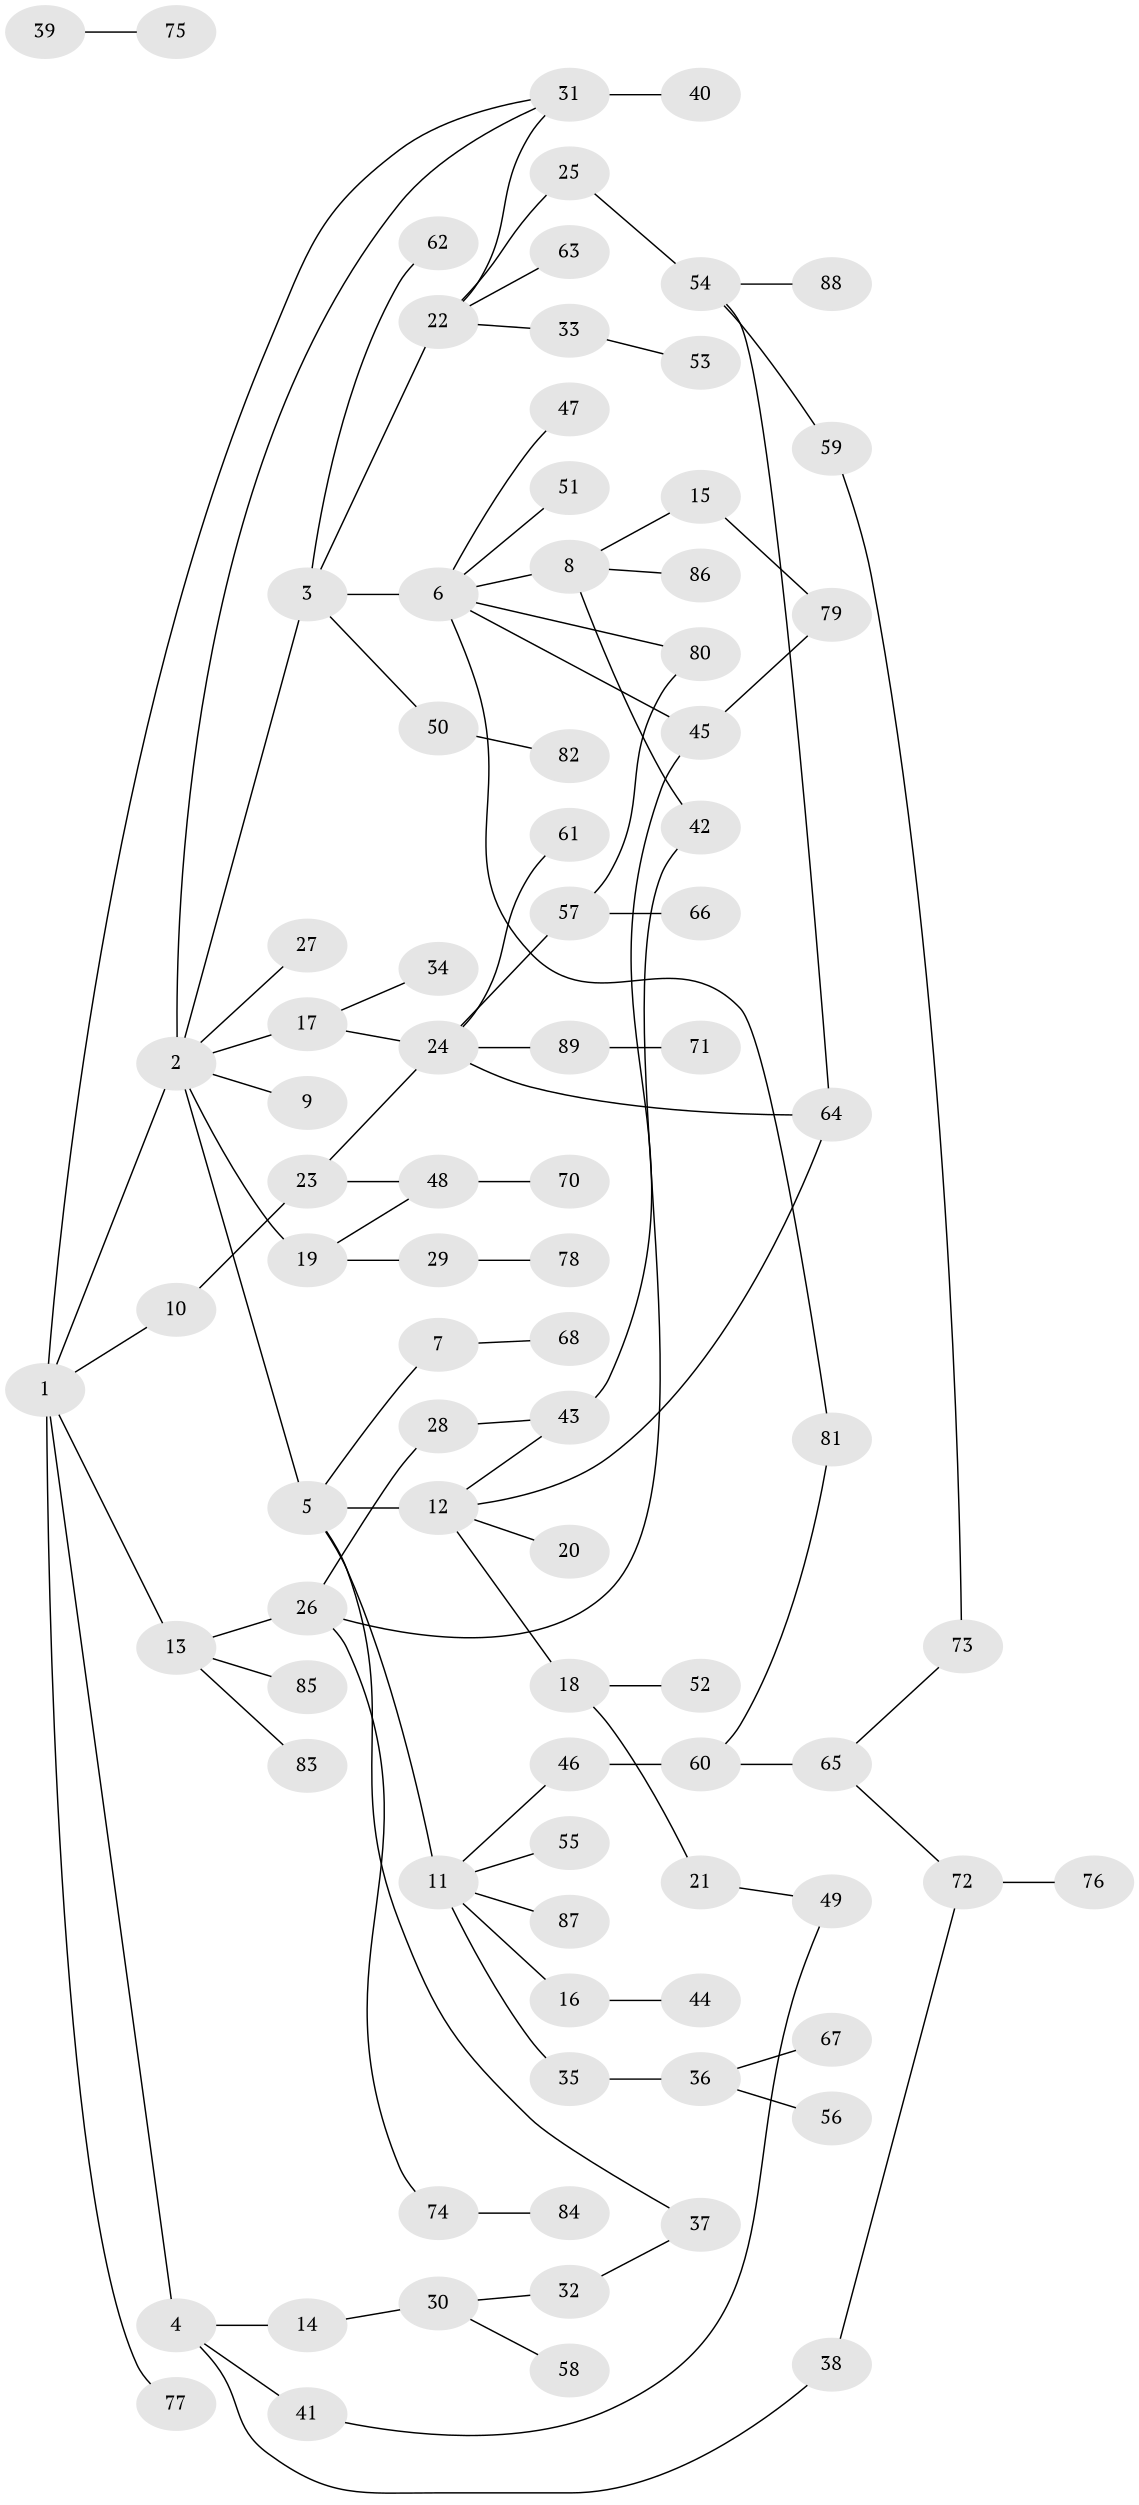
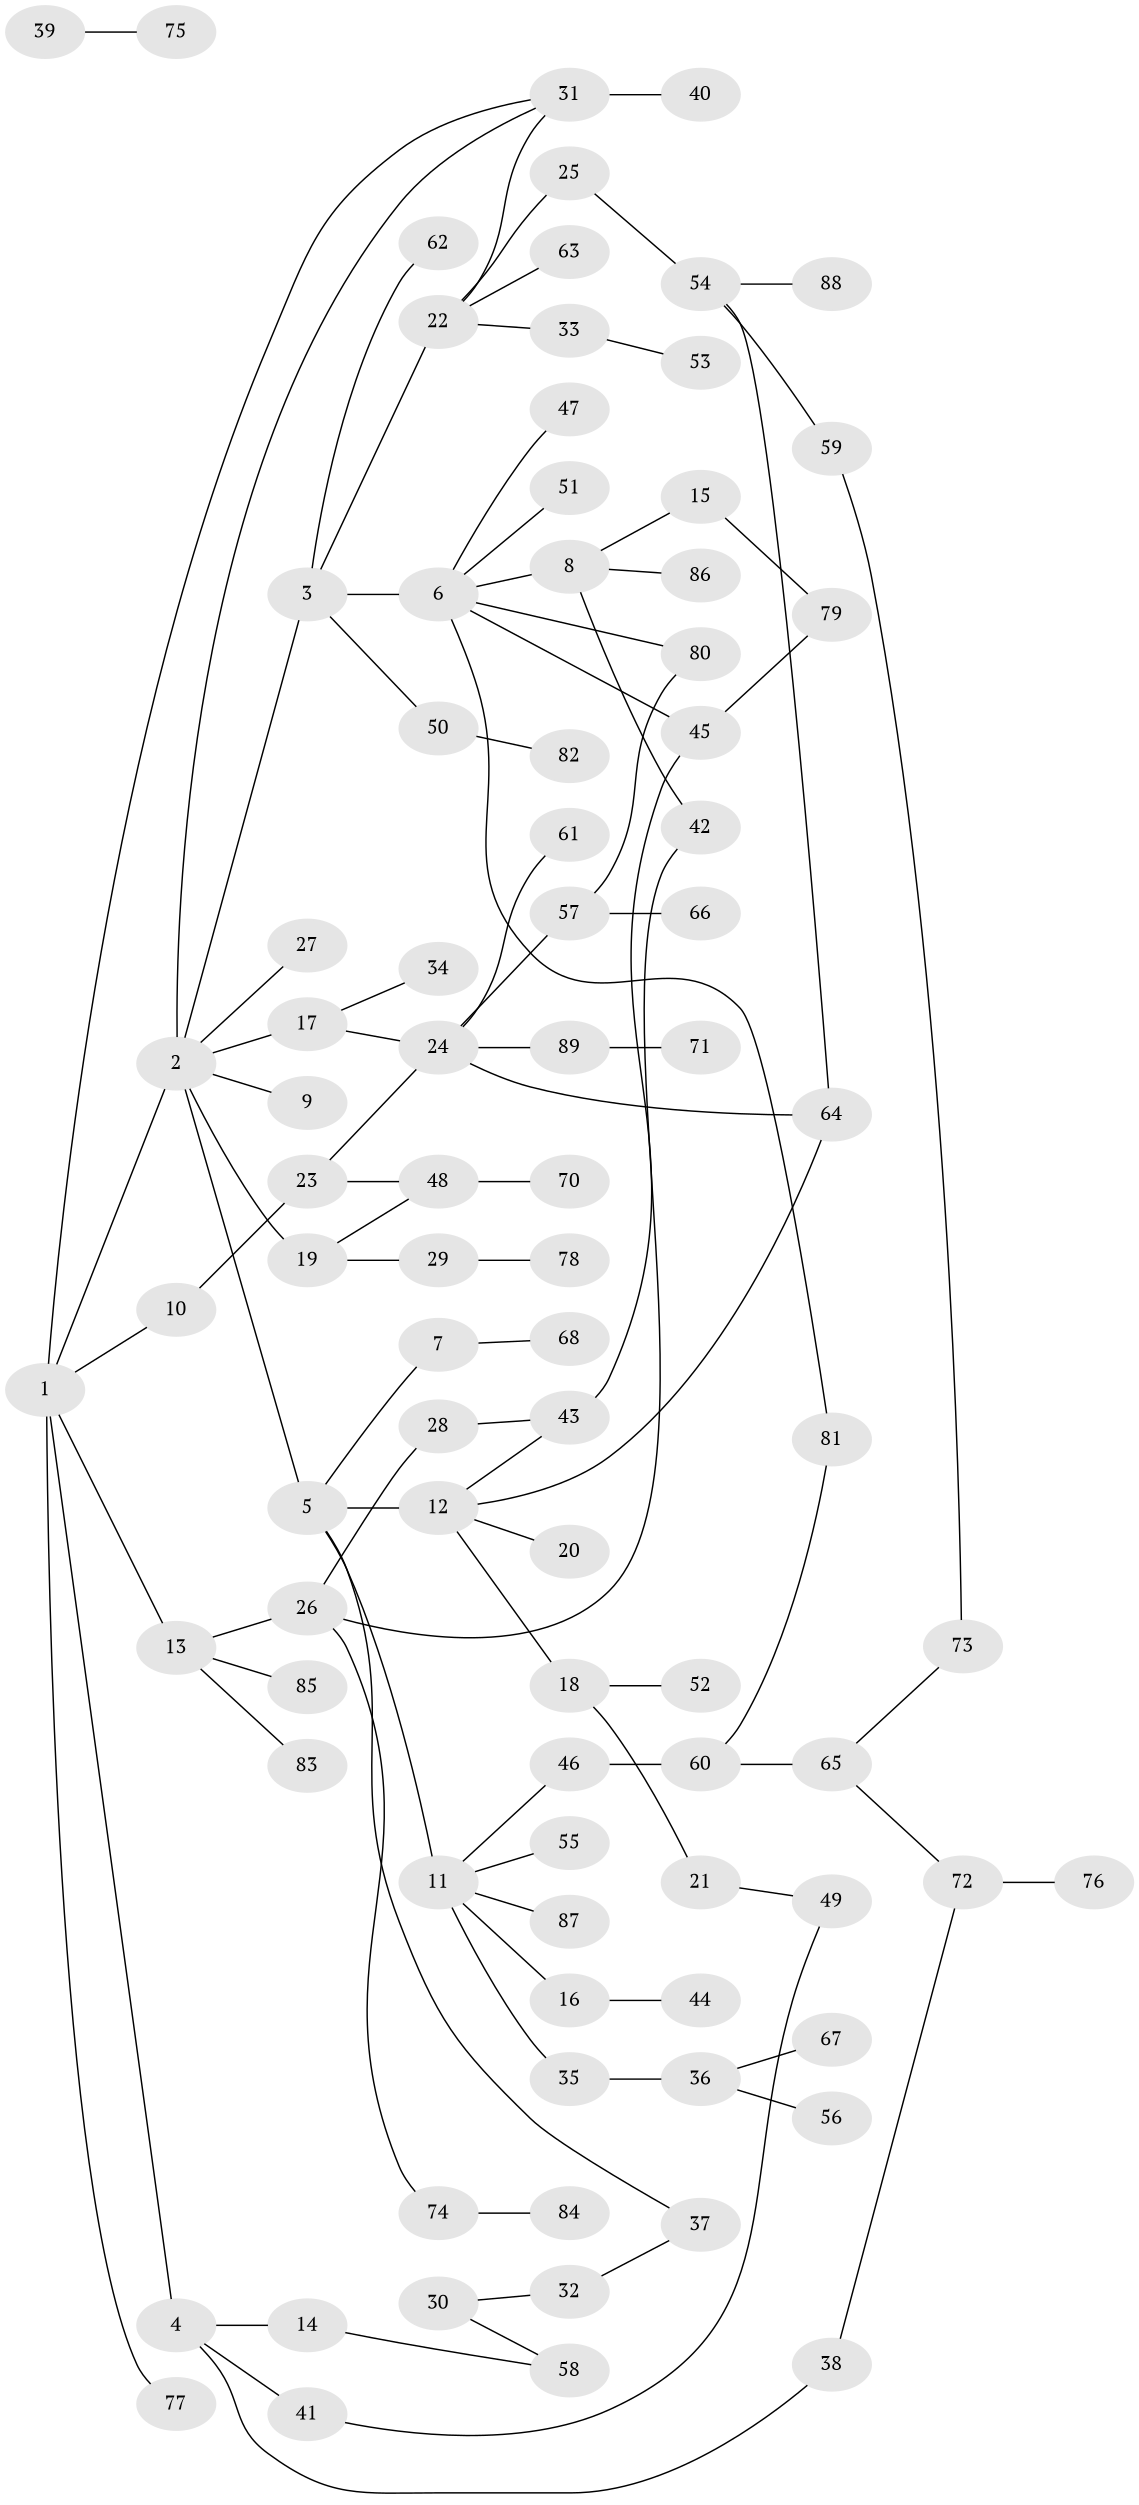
edge "30" -- "14": now "58" -- "14"
